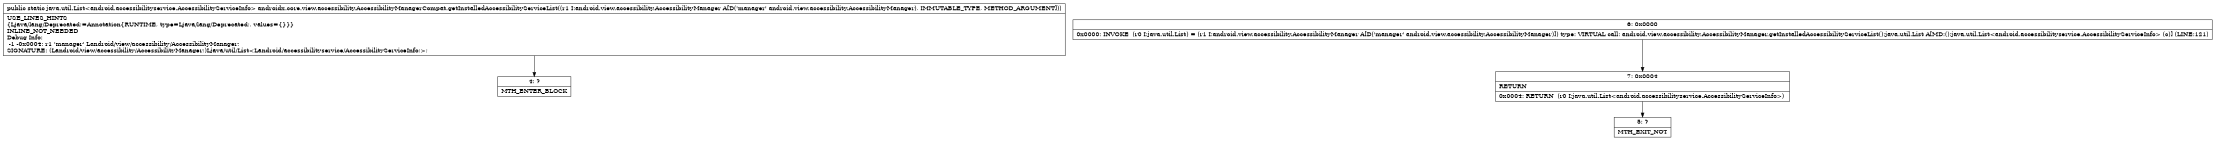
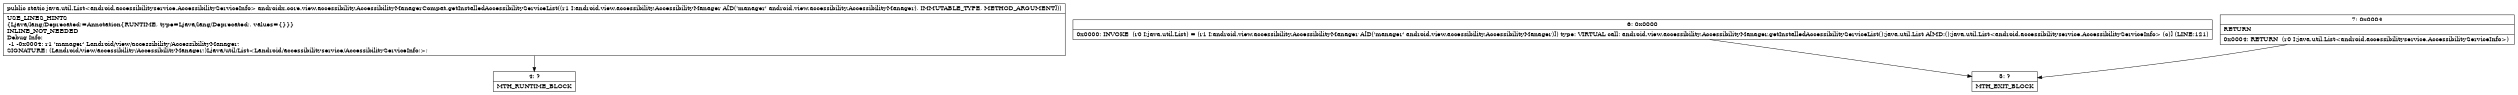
edge "6: 0x0000" -> "7: 0x0004": now "6: 0x0000" -> "5: ?"
node "4: ?": text "MTH_ENTER_BLOCK" -> "MTH_RUNTIME_BLOCK"
node "5: ?": text "MTH_EXIT_NOT" -> "MTH_EXIT_BLOCK"
